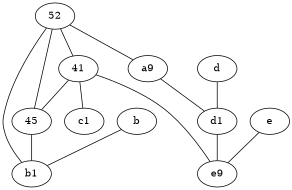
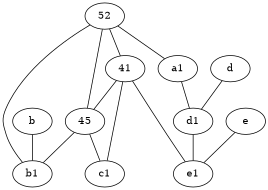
node "a9": label "a9" -> "a1"
edge "45" -- "c1": added
node "e9": label "e9" -> "e1"
